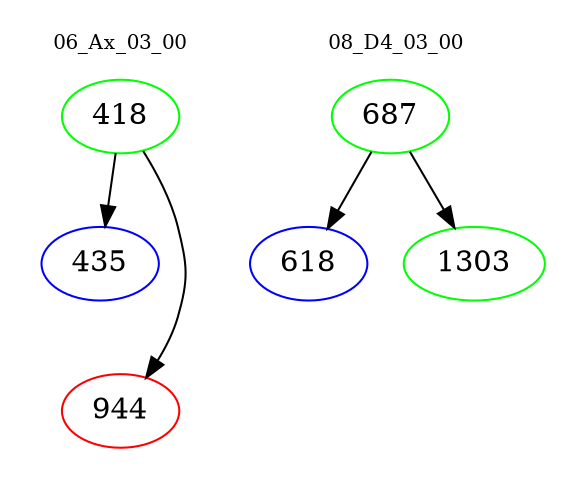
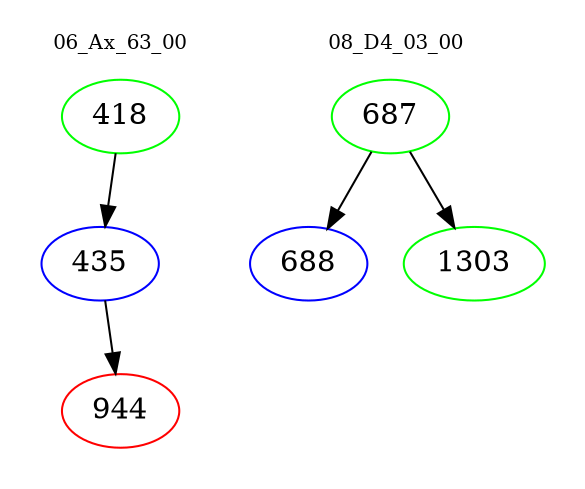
cluster "06_Ax_03_00": label "06_Ax_03_00" -> "06_Ax_63_00"
edge "418" -> "944": now "435" -> "944"
node "618": label "618" -> "688"
